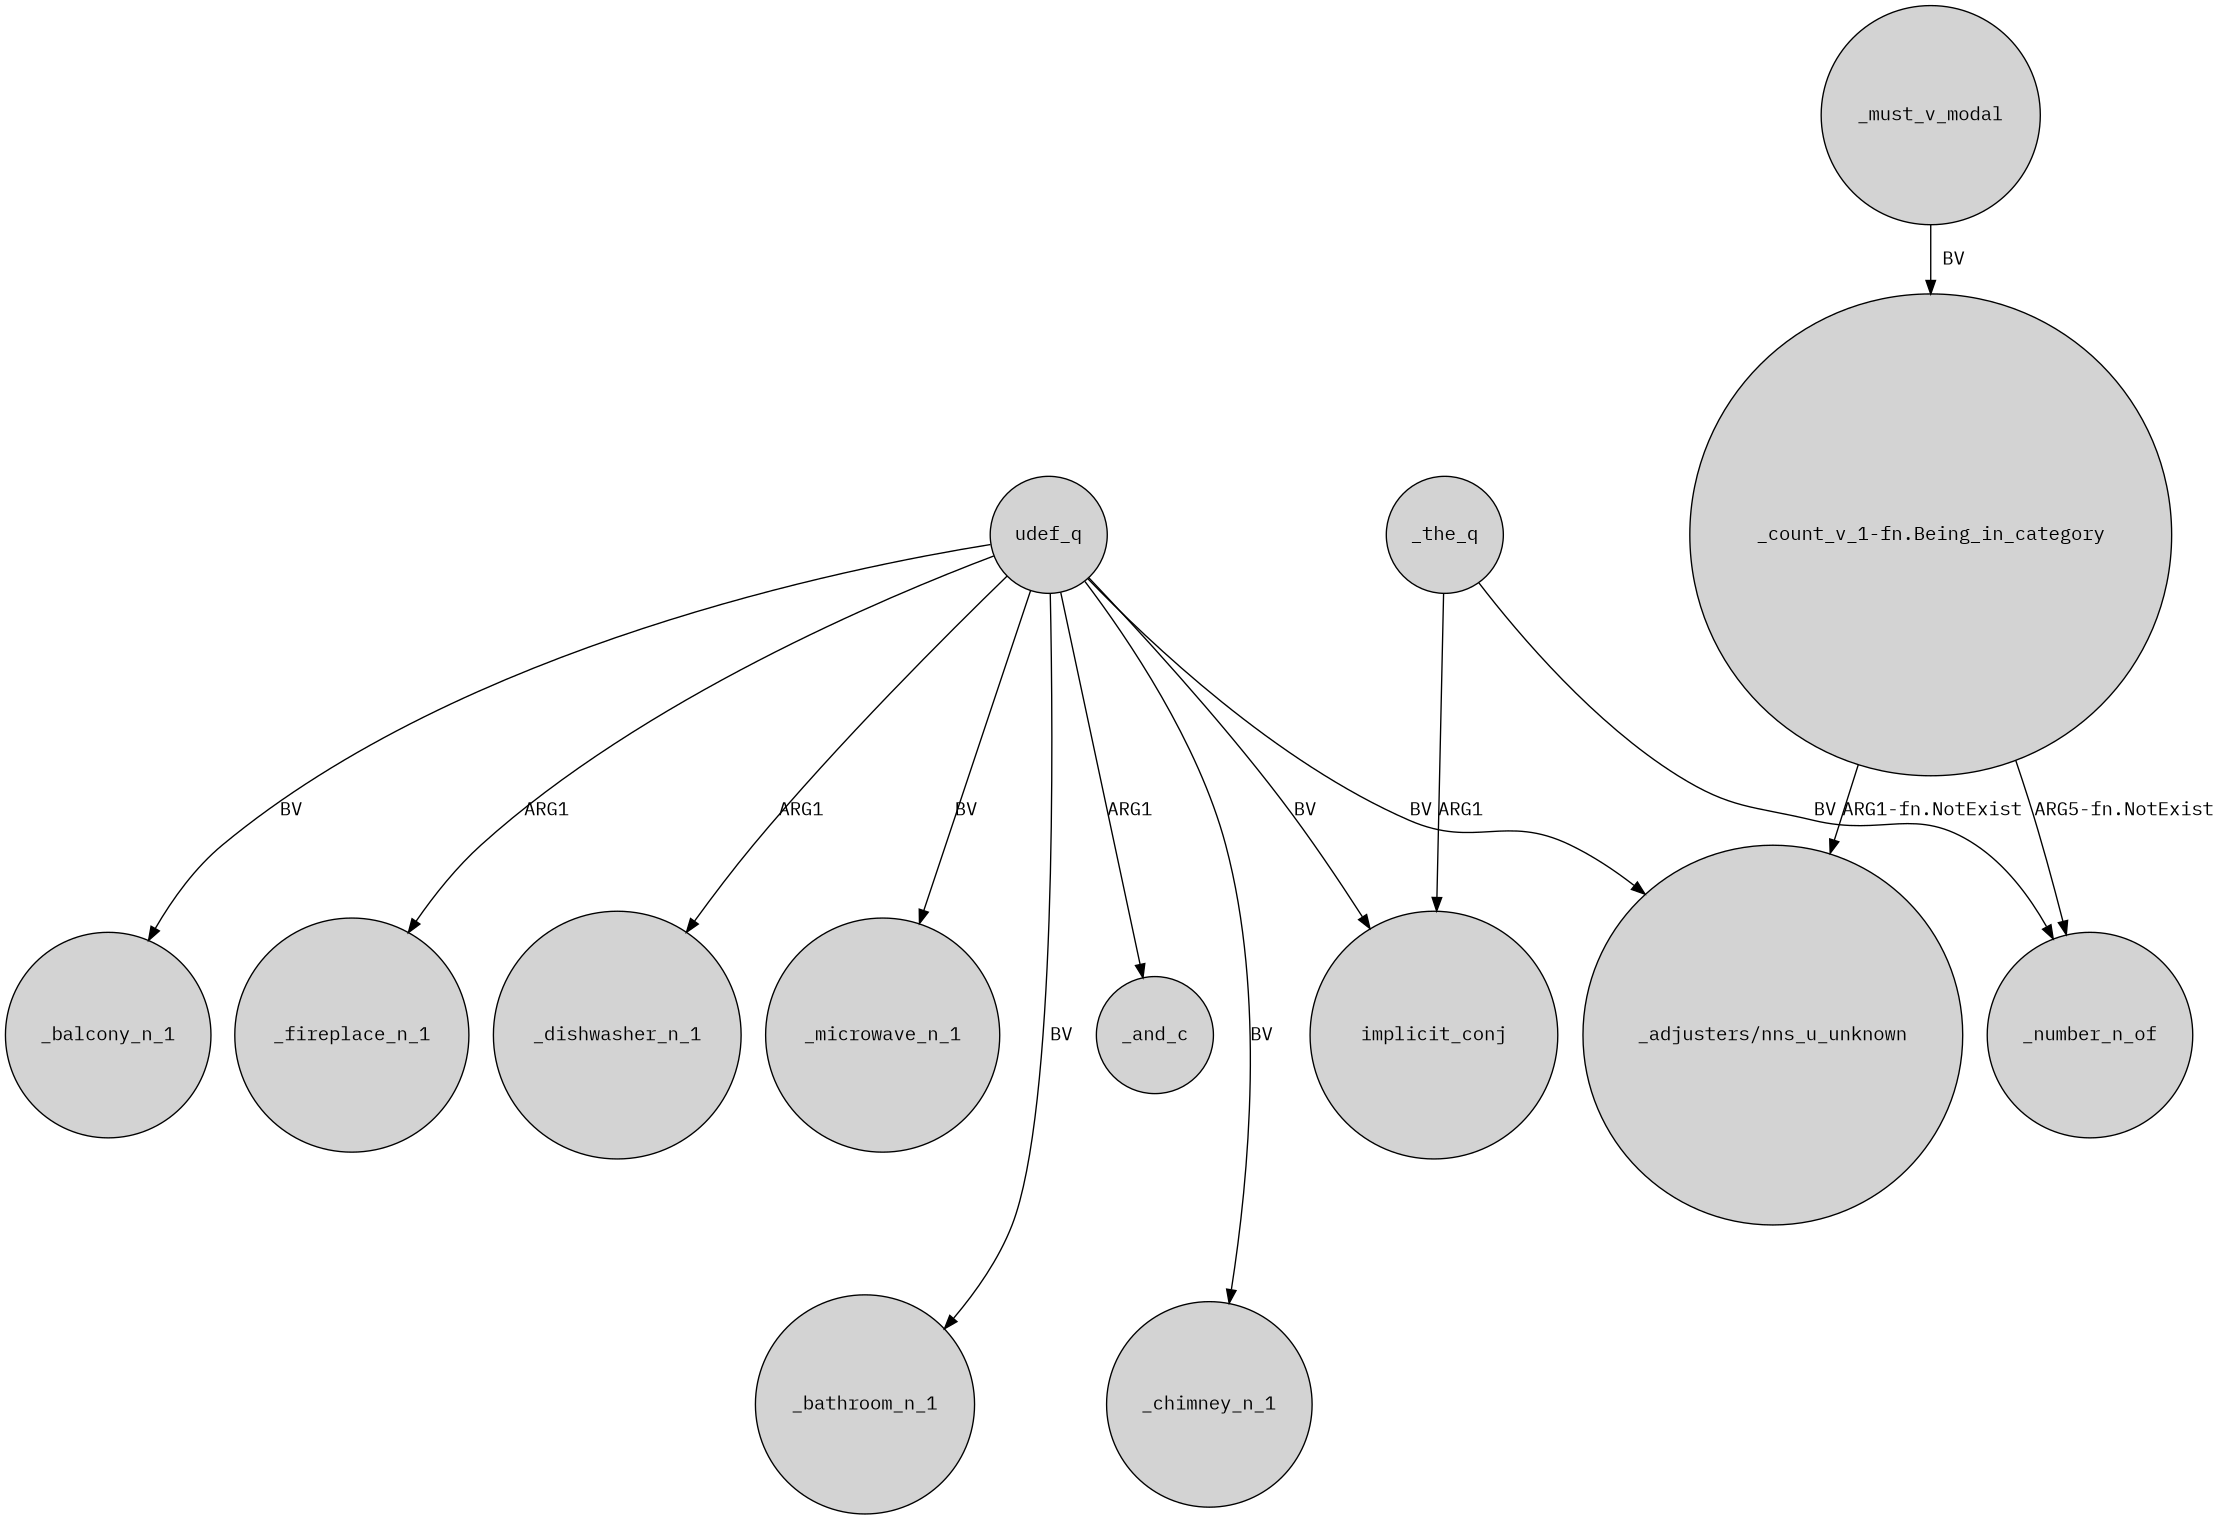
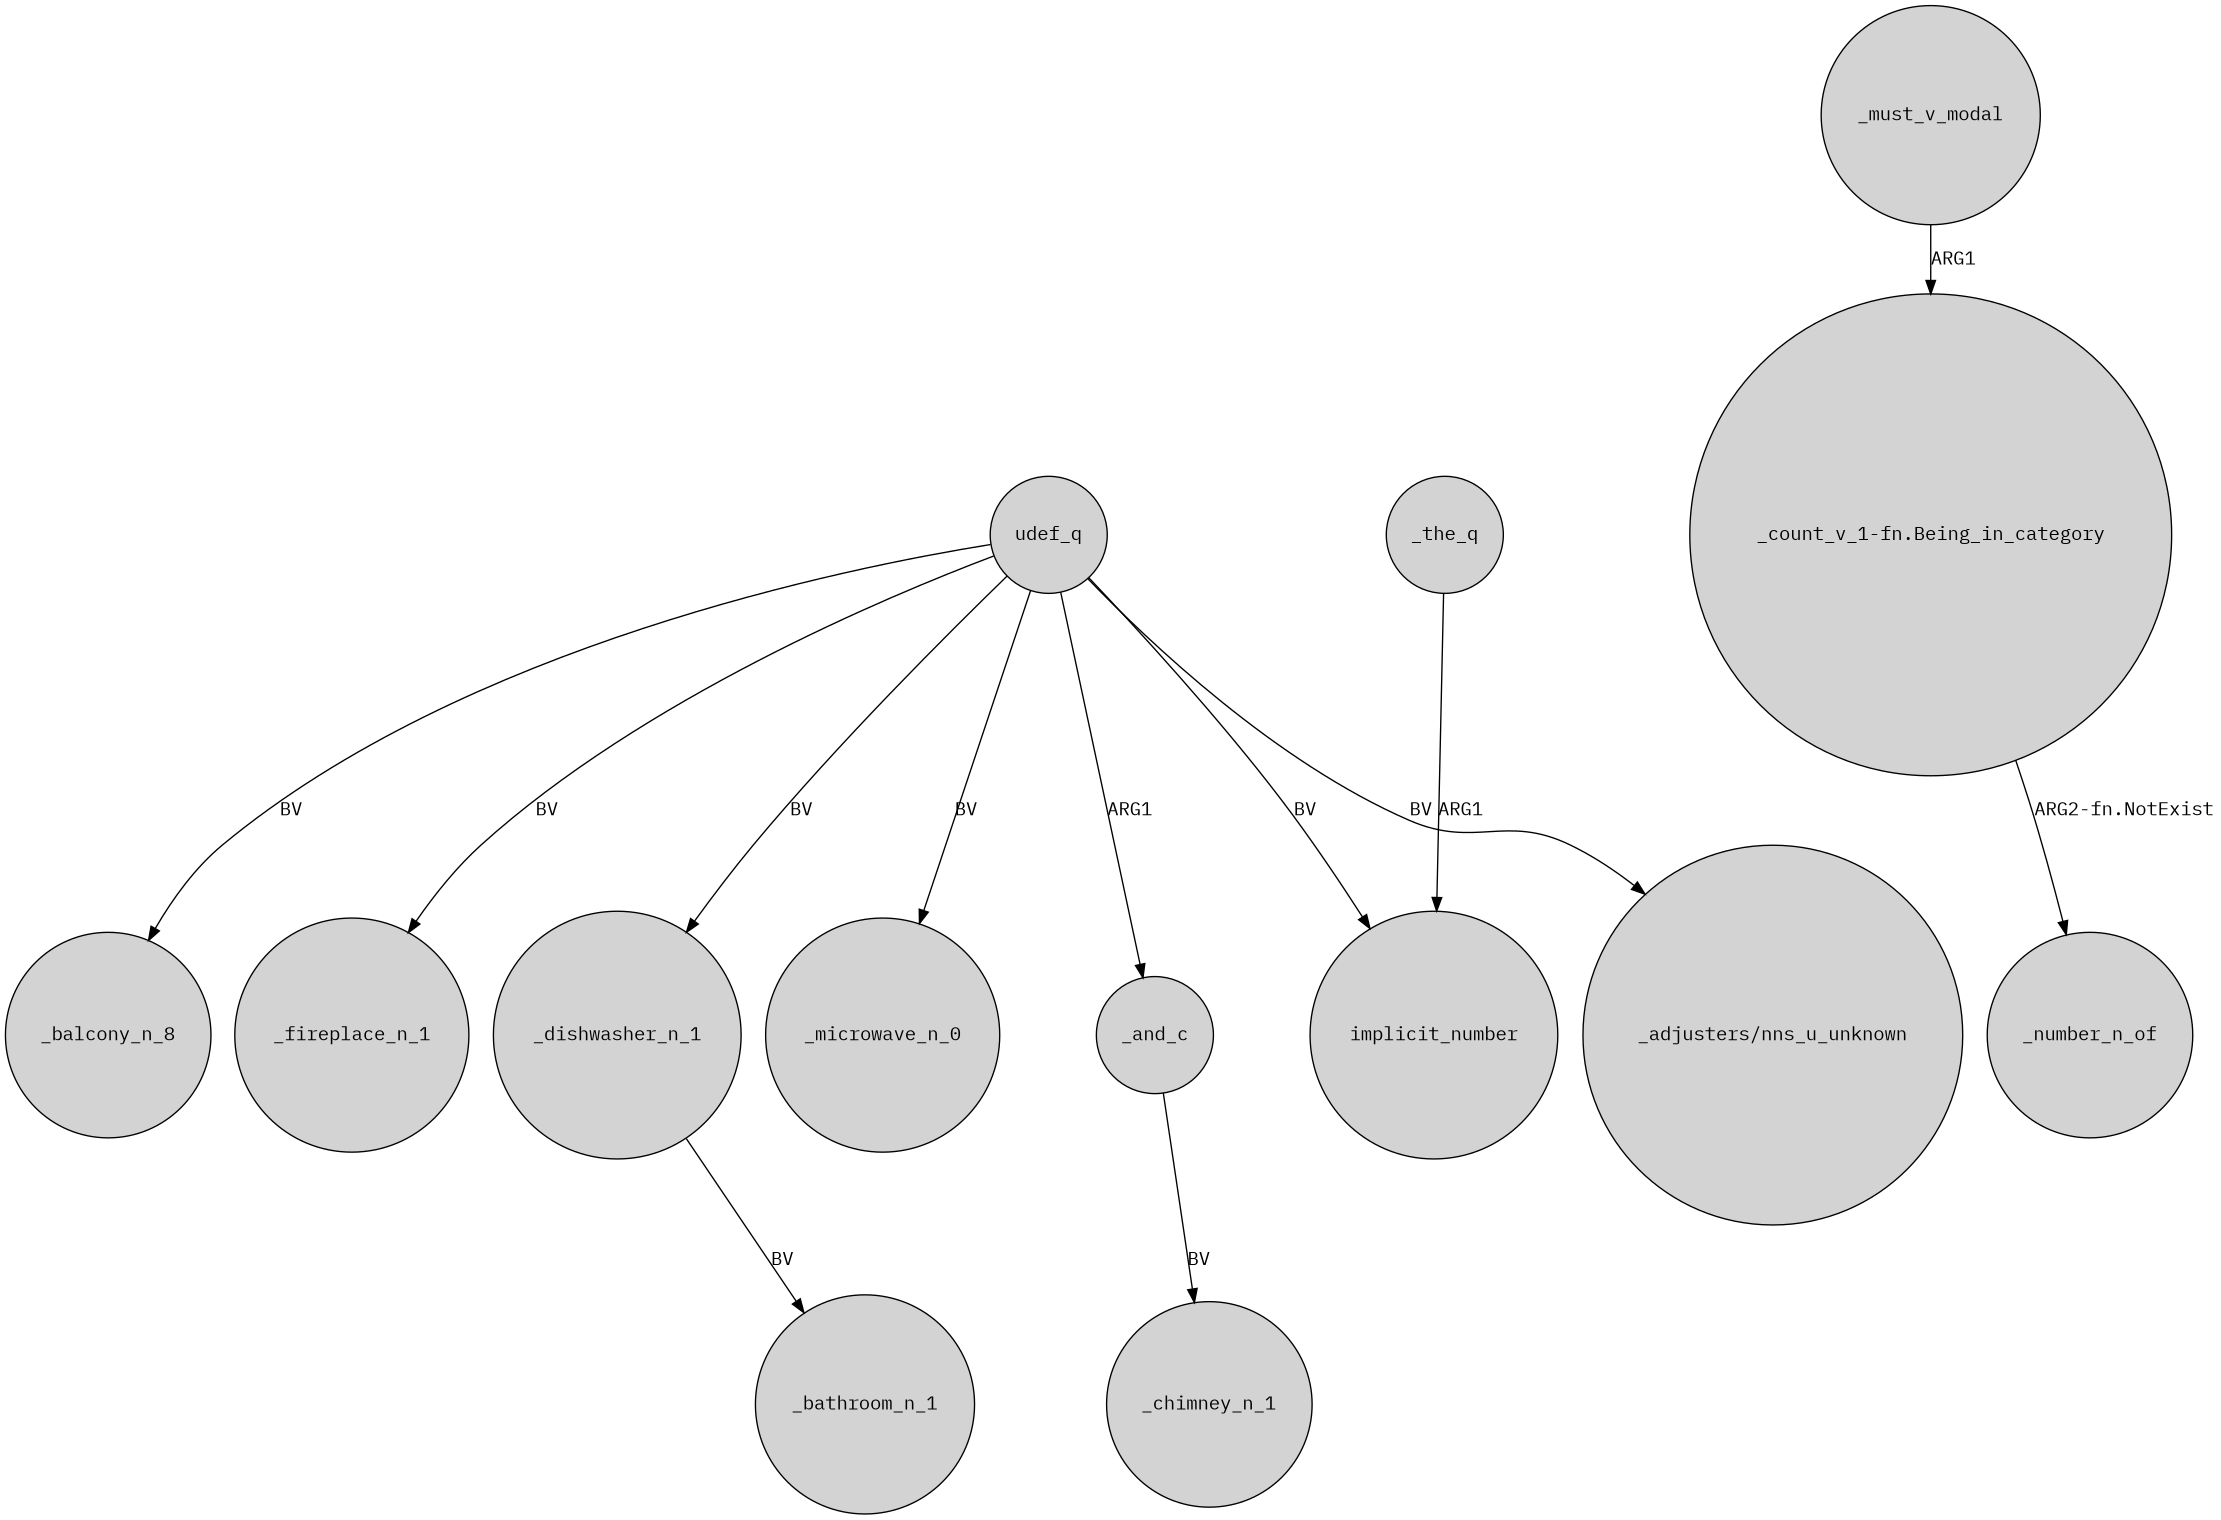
edge "_must_v_modal" -> "_count_v_1-fn.Being_in_category": label "BV" -> "ARG1"
edge "_count_v_1-fn.Being_in_category" -> "_adjusters/nns_u_unknown": removed, label "ARG1-fn.NotExist"
edge "_the_q" -> "_number_n_of": removed, label "BV"
edge "udef_q" -> "_fireplace_n_1": label "ARG1" -> "BV"
edge "udef_q" -> "_dishwasher_n_1": label "ARG1" -> "BV"
edge "_count_v_1-fn.Being_in_category" -> "_number_n_of": label "ARG5-fn.NotExist" -> "ARG2-fn.NotExist"
edge "udef_q" -> "_chimney_n_1": now "_and_c" -> "_chimney_n_1"
edge "udef_q" -> "_bathroom_n_1": now "_dishwasher_n_1" -> "_bathroom_n_1"
node "_balcony_n_1": label "_balcony_n_1" -> "_balcony_n_8"
node "_microwave_n_1": label "_microwave_n_1" -> "_microwave_n_0"
node "implicit_conj": label "implicit_conj" -> "implicit_number"
